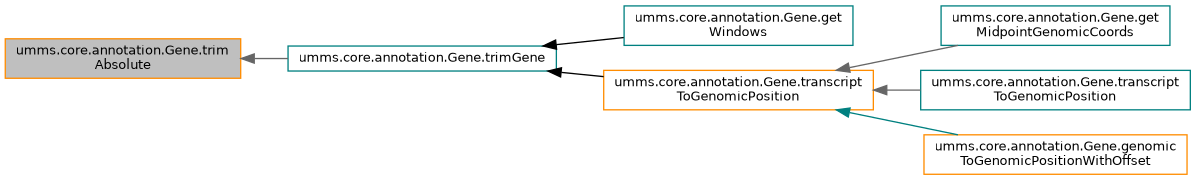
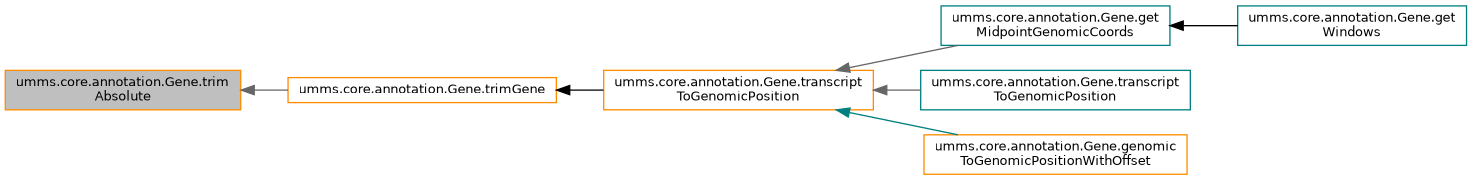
edge "umms.core.annotation.Gene.get Windows" -> "umms.core.annotation.Gene.trimGene": now "umms.core.annotation.Gene.get Windows" -> "umms.core.annotation.Gene.get MidpointGenomicCoords"
node "umms.core.annotation.Gene.trimGene": color teal -> darkorange
